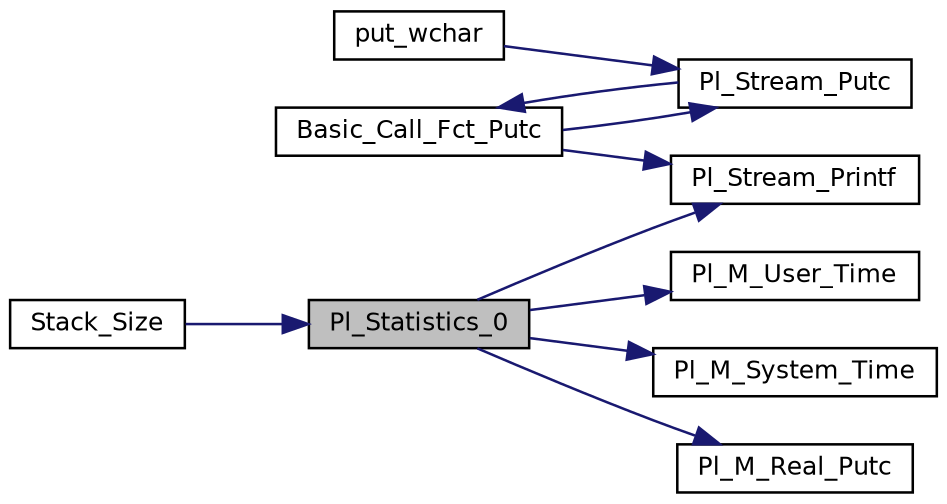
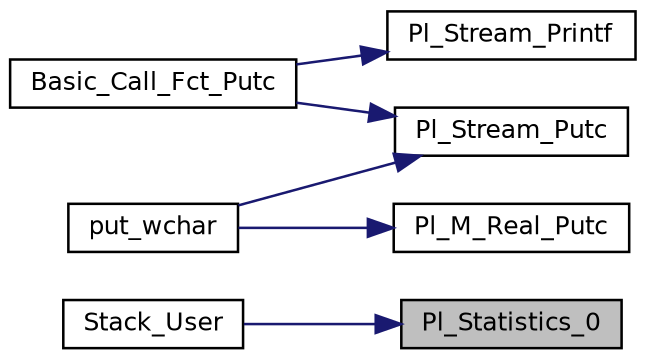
edge "Pl_Stream_Putc" -> "Basic_Call_Fct_Putc": removed
edge "Pl_Statistics_0" -> "Pl_Stream_Printf": removed
node "Pl_M_User_Time": removed
node "Stack_Size": label "Stack_Size" -> "Stack_User"
node "Pl_M_System_Time": removed
edge "Pl_Statistics_0" -> "Pl_M_Real_Putc": now "put_wchar" -> "Pl_M_Real_Putc"
